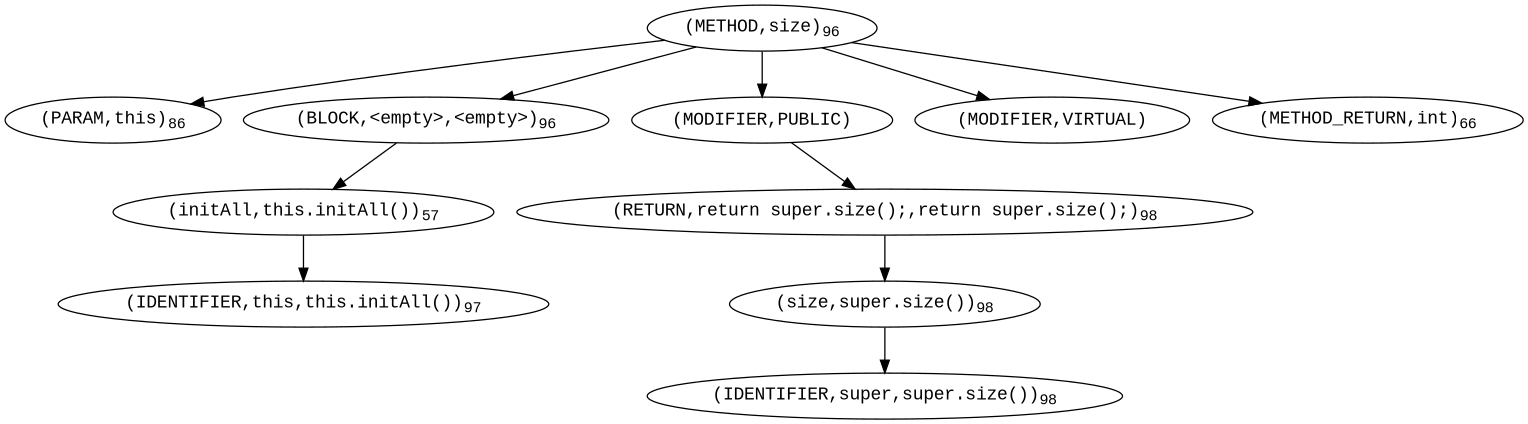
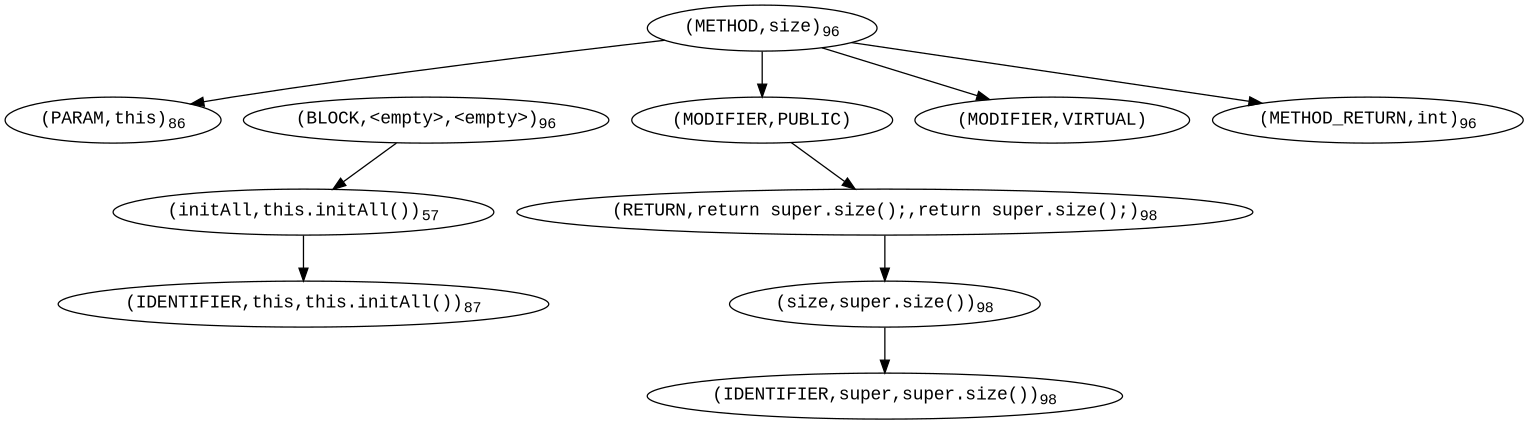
edge "(METHOD,size)" -> "(BLOCK,<empty>,<empty>)": removed
node "(METHOD_RETURN,int)": text "66" -> "96"
node "(IDENTIFIER,this,this.initAll())": text "97" -> "87"
